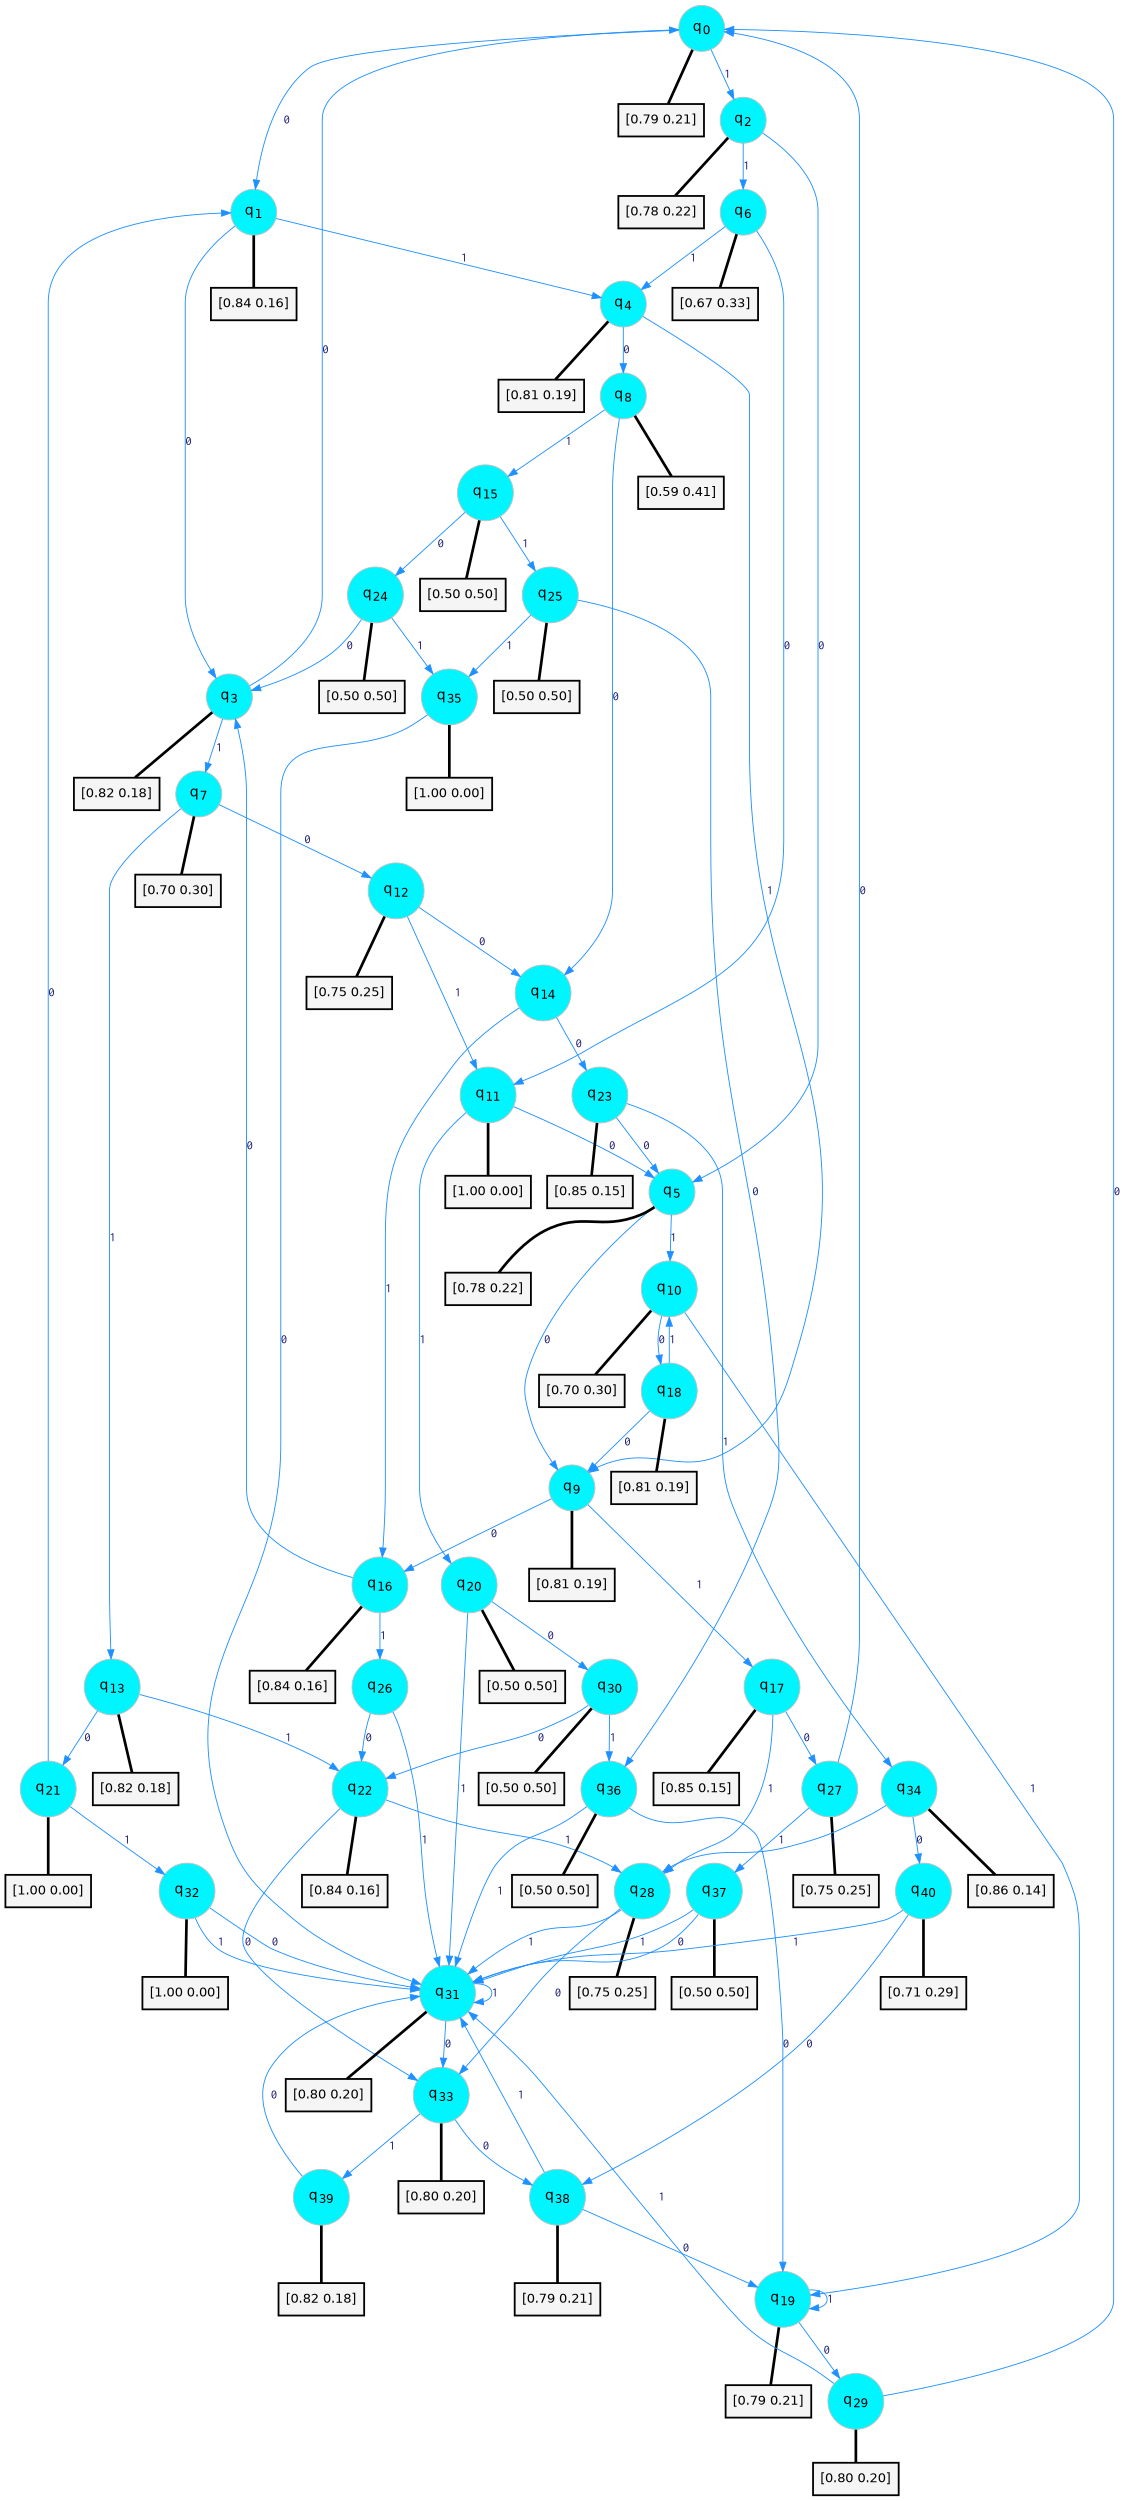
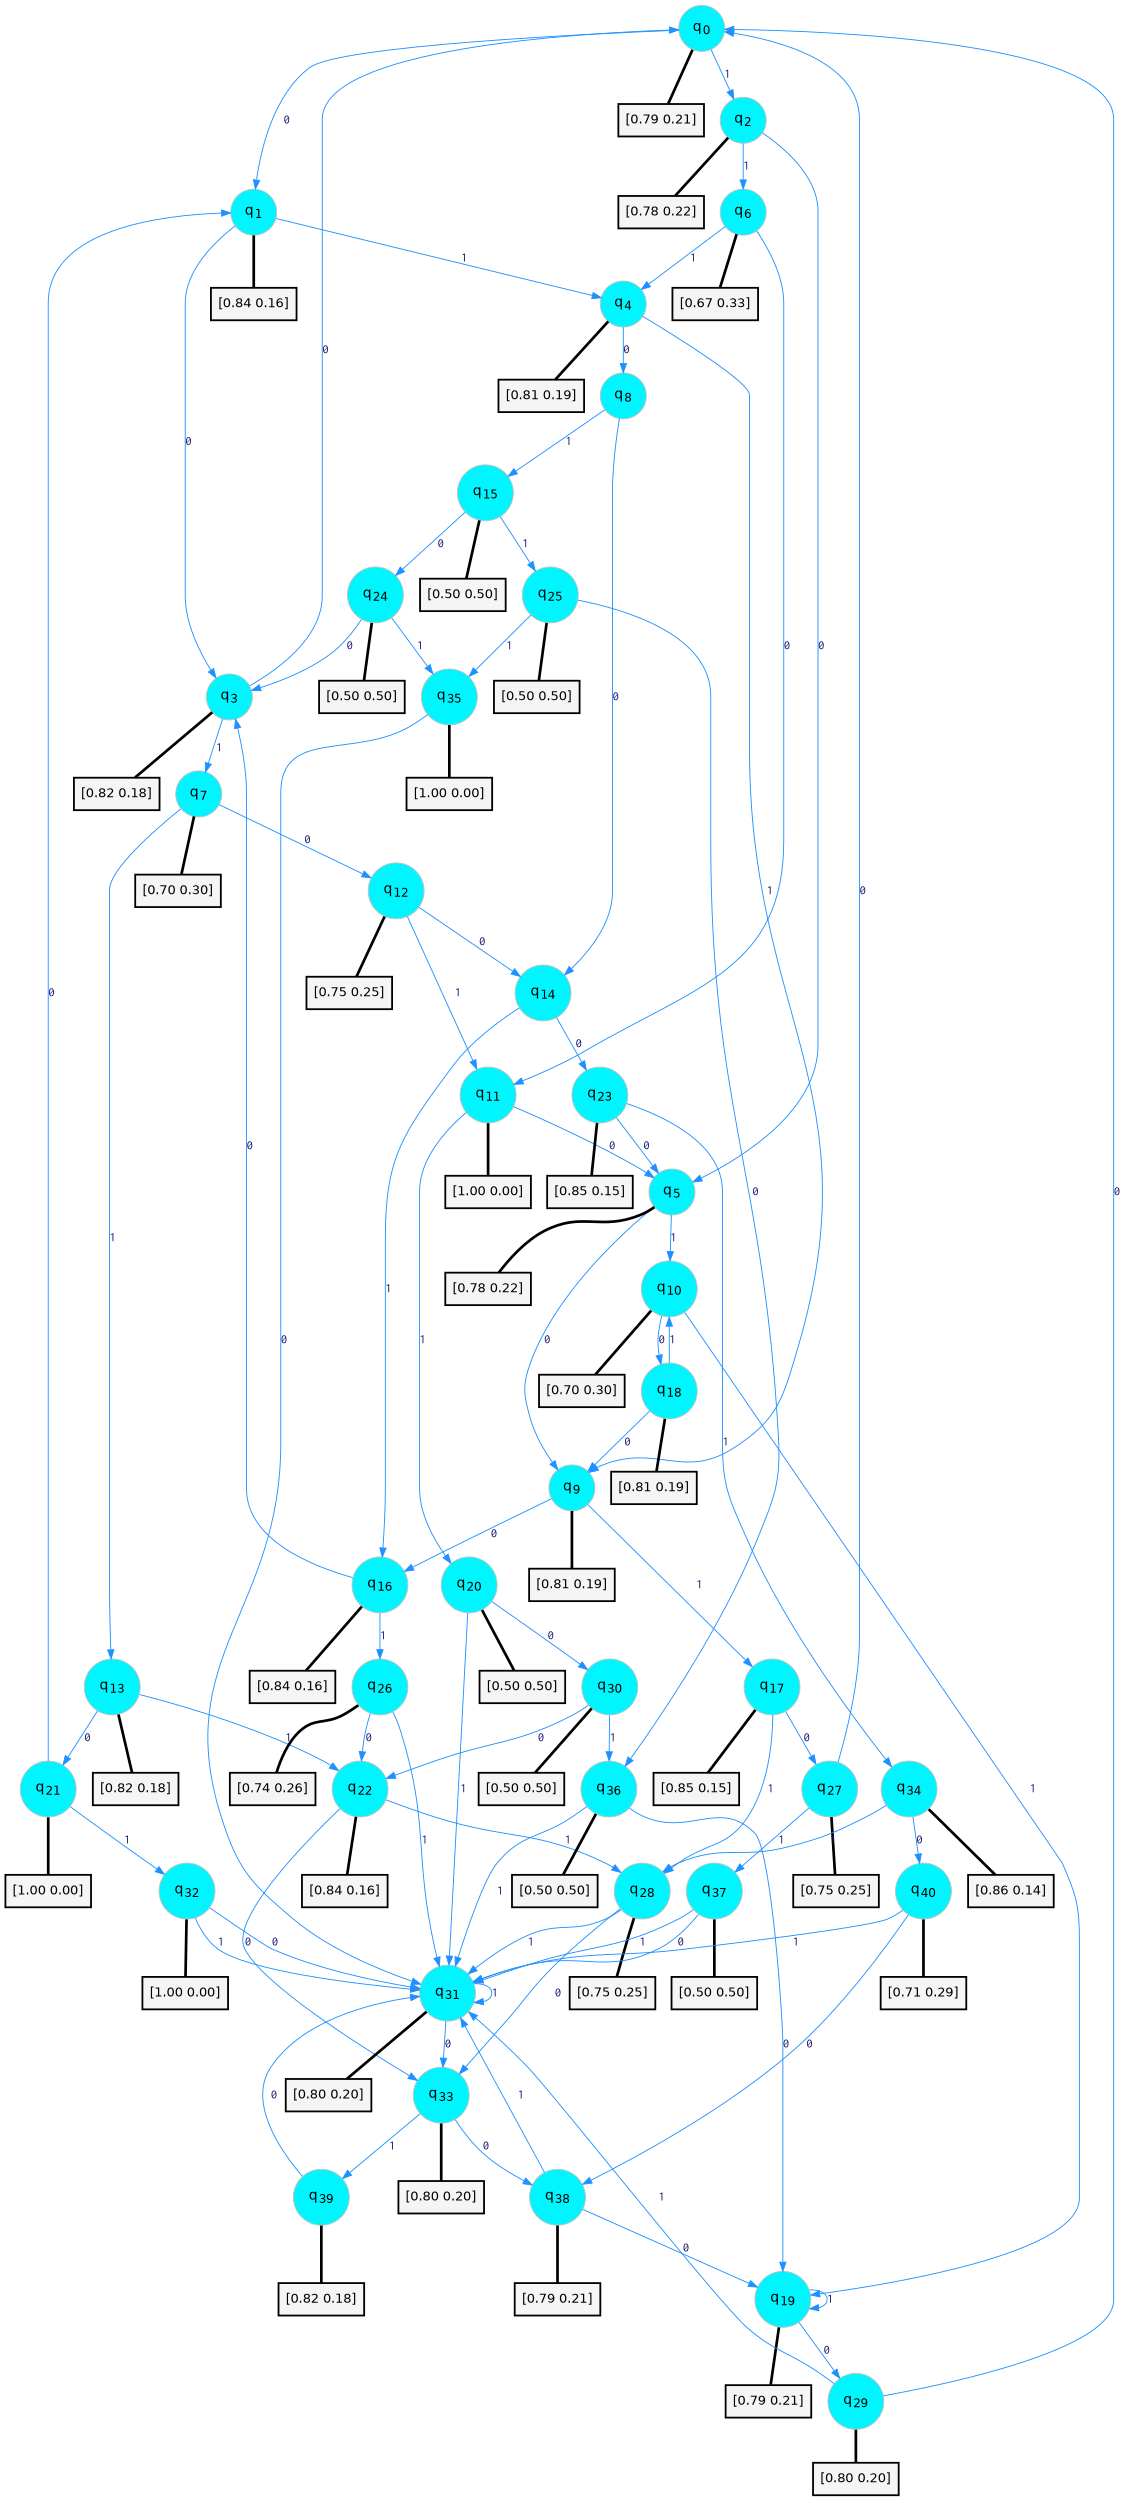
node "[0.59 0.41]": removed
node "[0.74 0.26]": added
